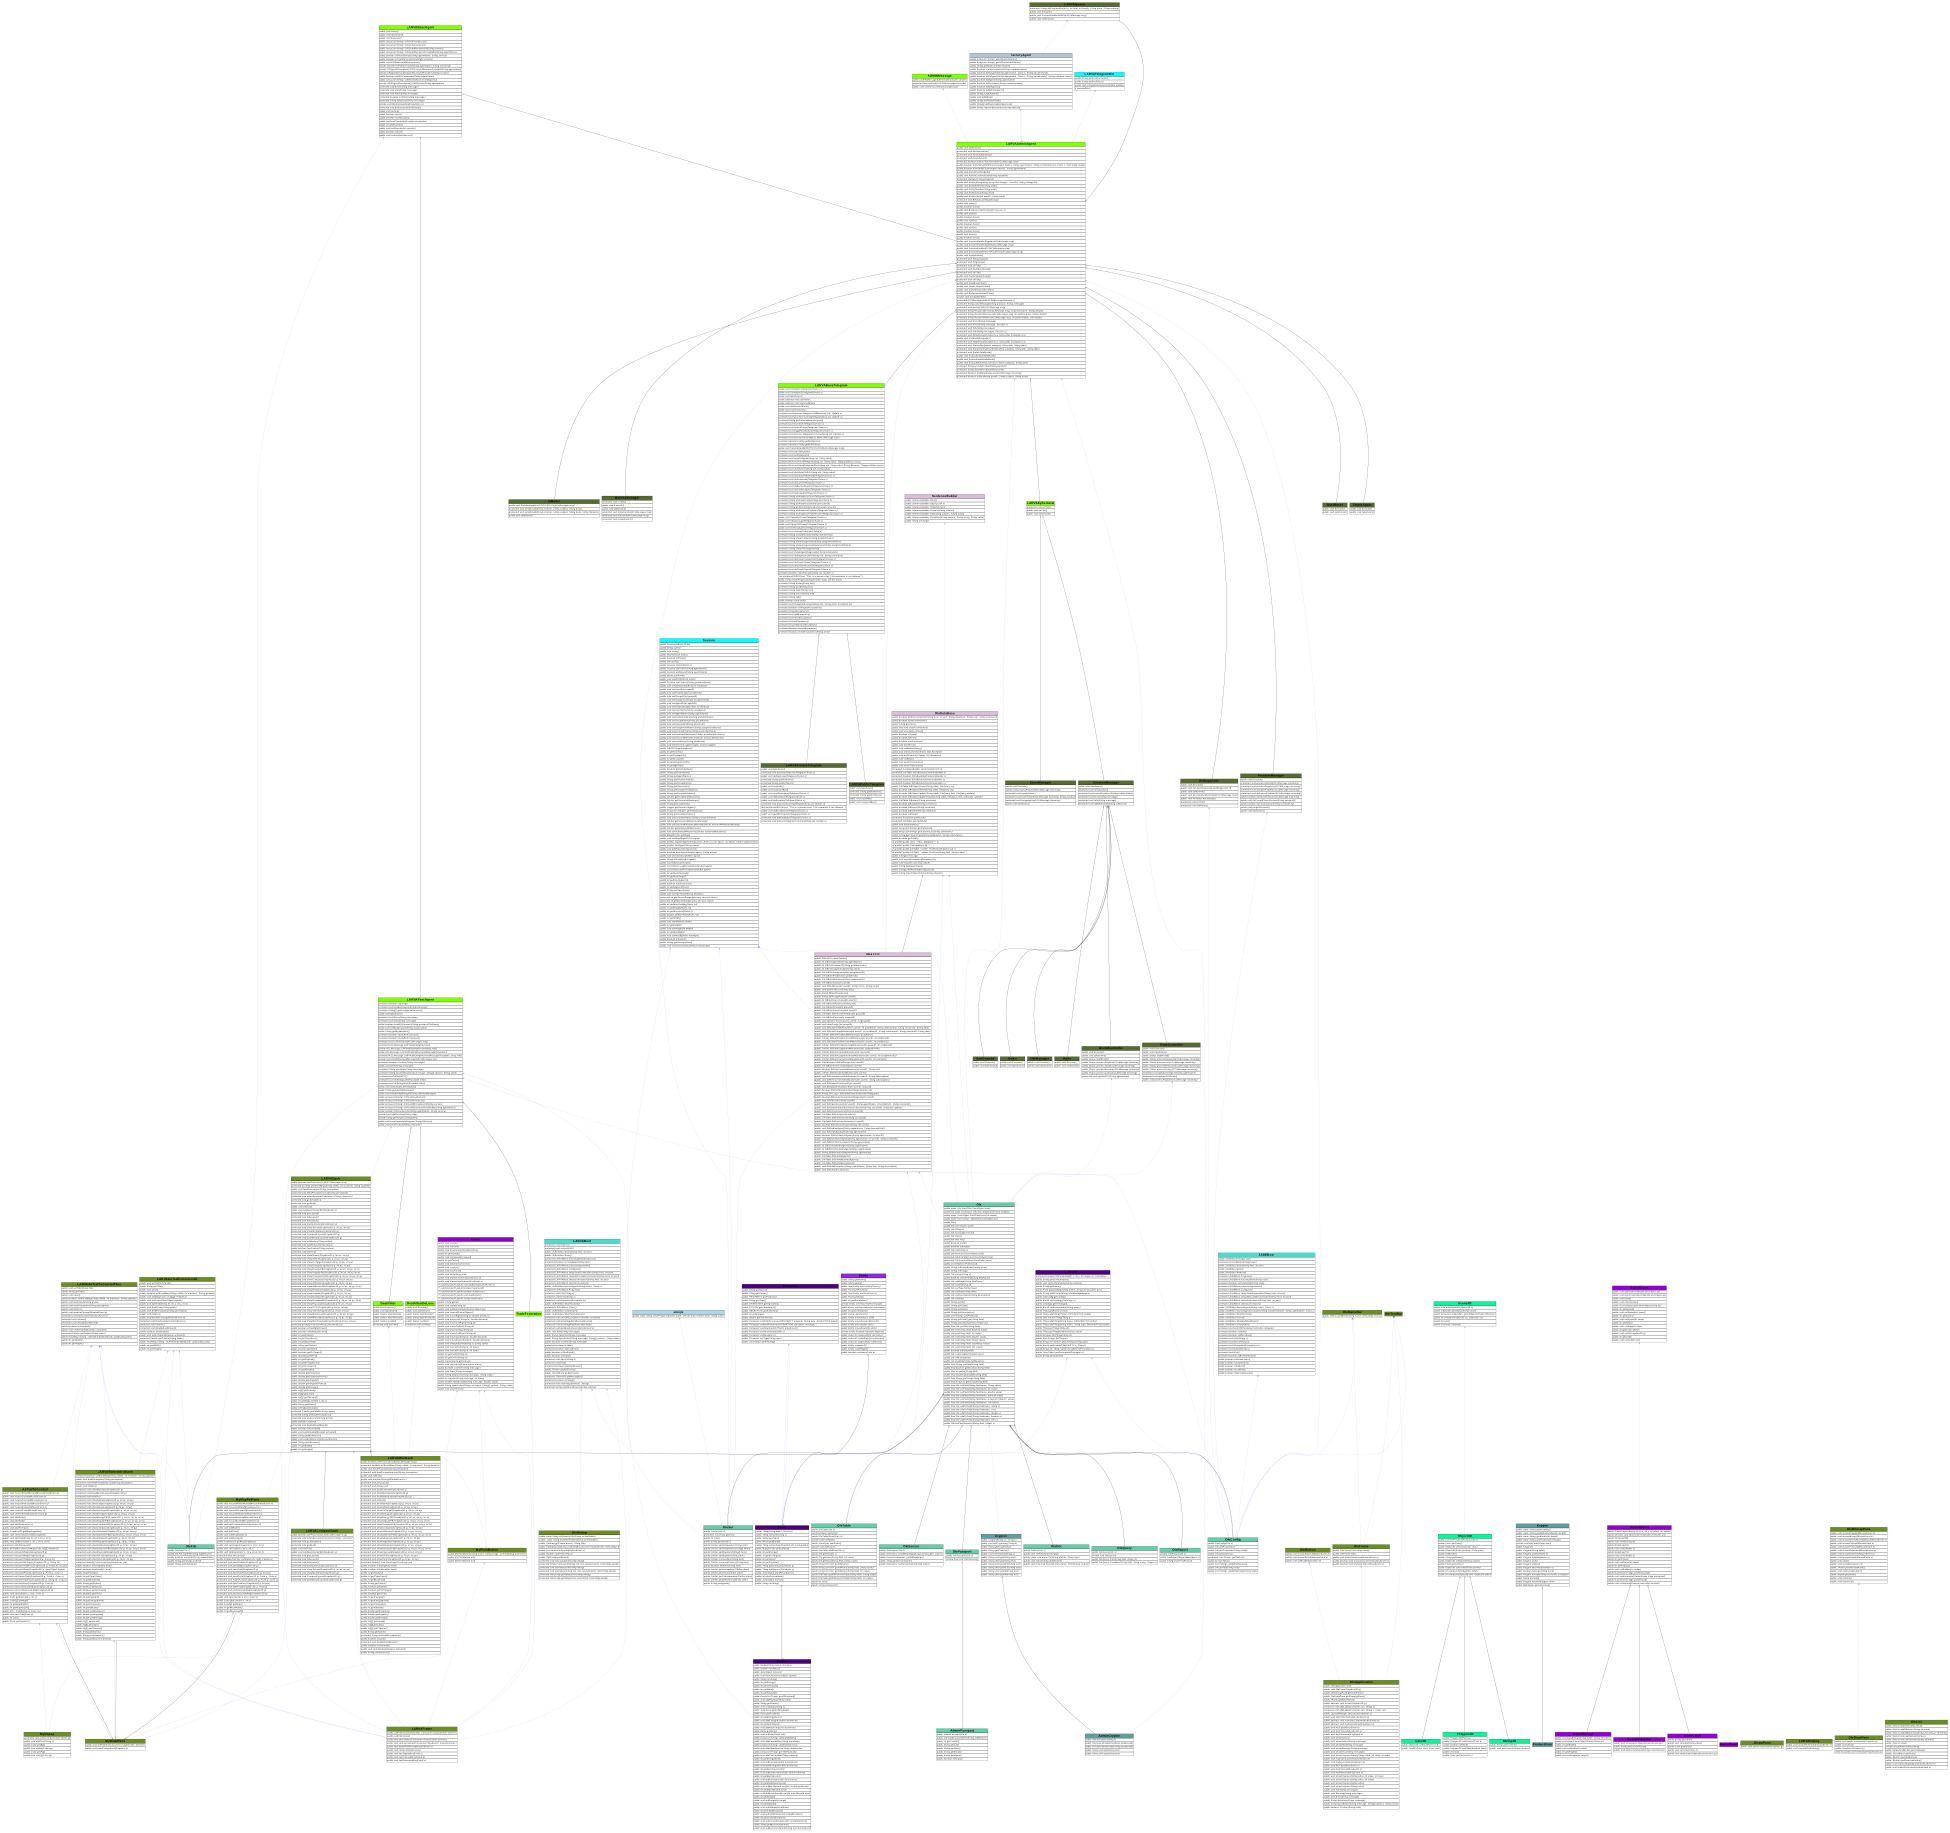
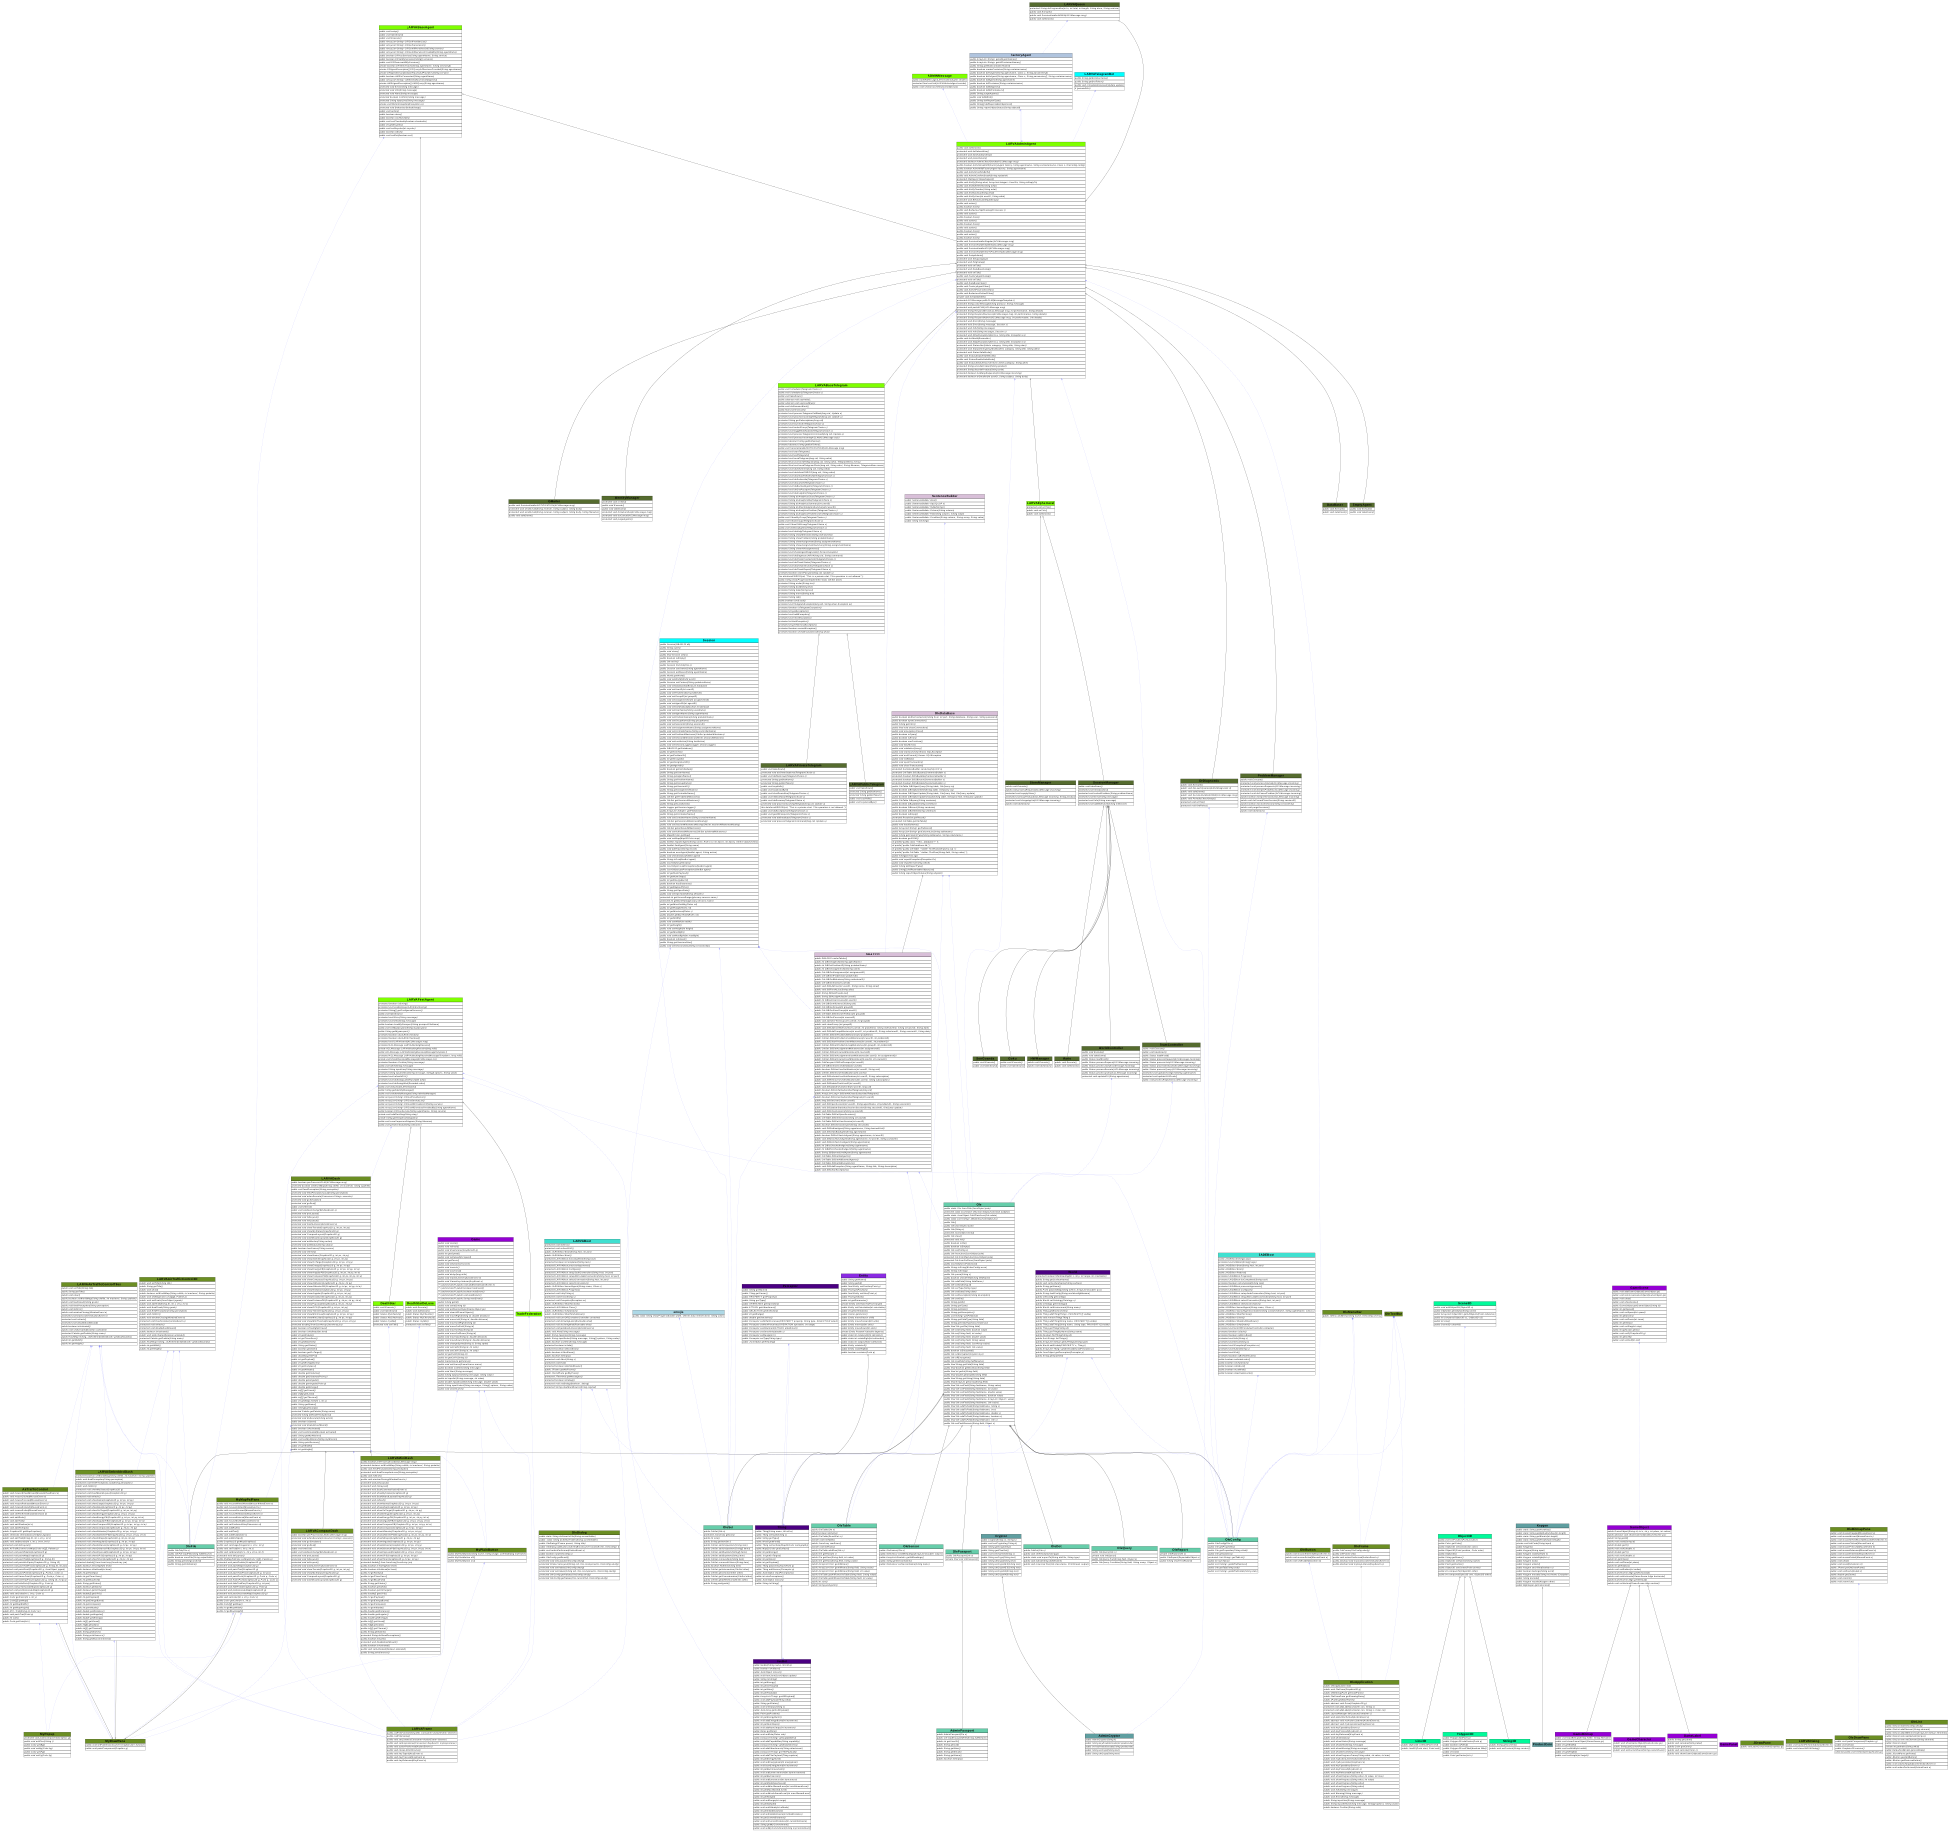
node "AirTrafficControl": text "public void setGoals(JsonObject jsgoals)" -> "public setGoals setGoals(JsonObject jsgoals)"
